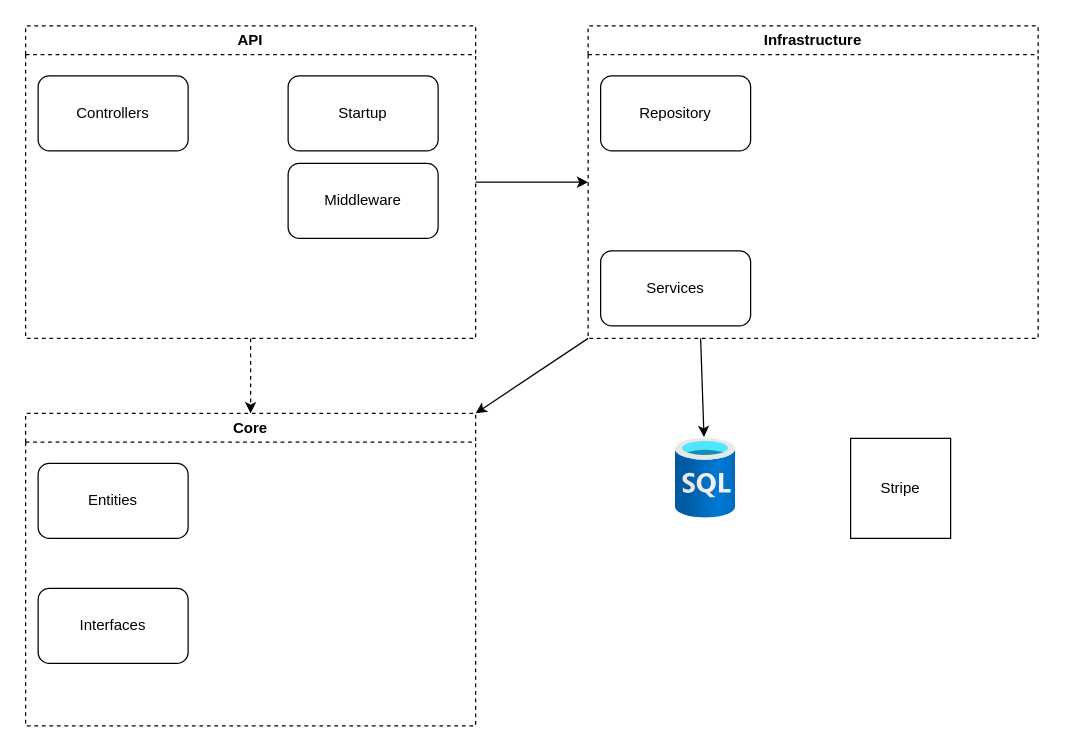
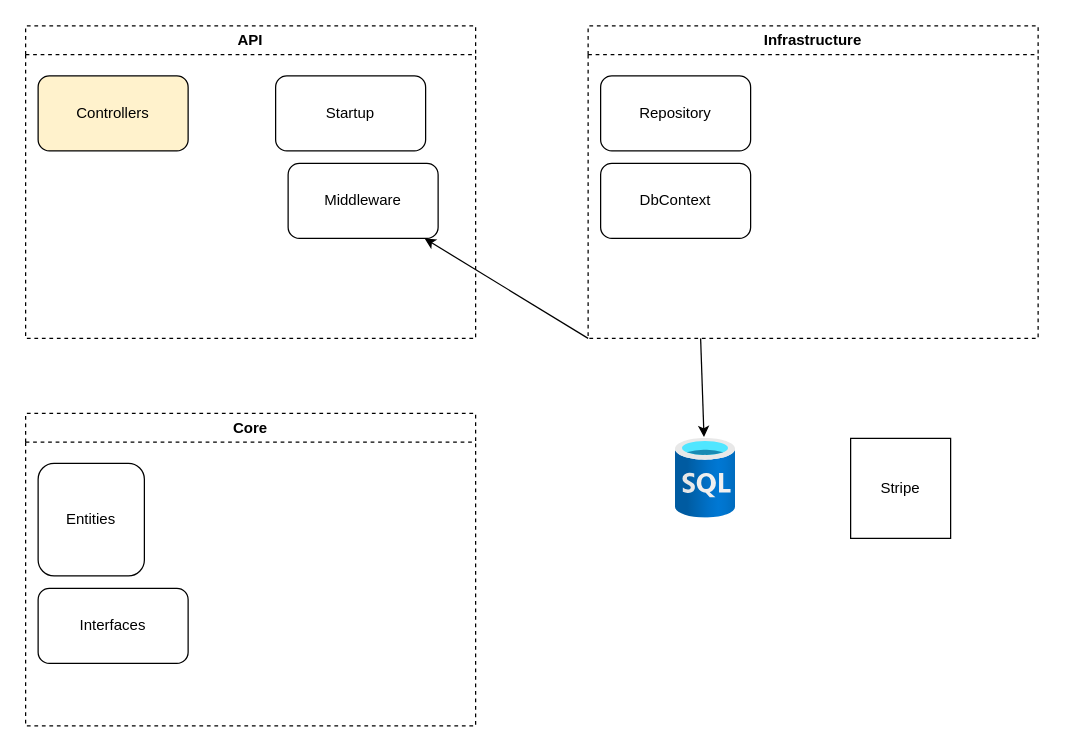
node "Controllers": fillcolor #ffffff -> #fff2cc
node "Startup": moved (363, 113) -> (351, 113)
edge "API" -> "Infrastructure": removed
node "DbContext": added
node "Services": removed
edge "API" -> "Core": removed
edge "Infrastructure" -> "Core": now "Infrastructure" -> "Middleware"
node "Entities": size 150x75 -> 106x113
